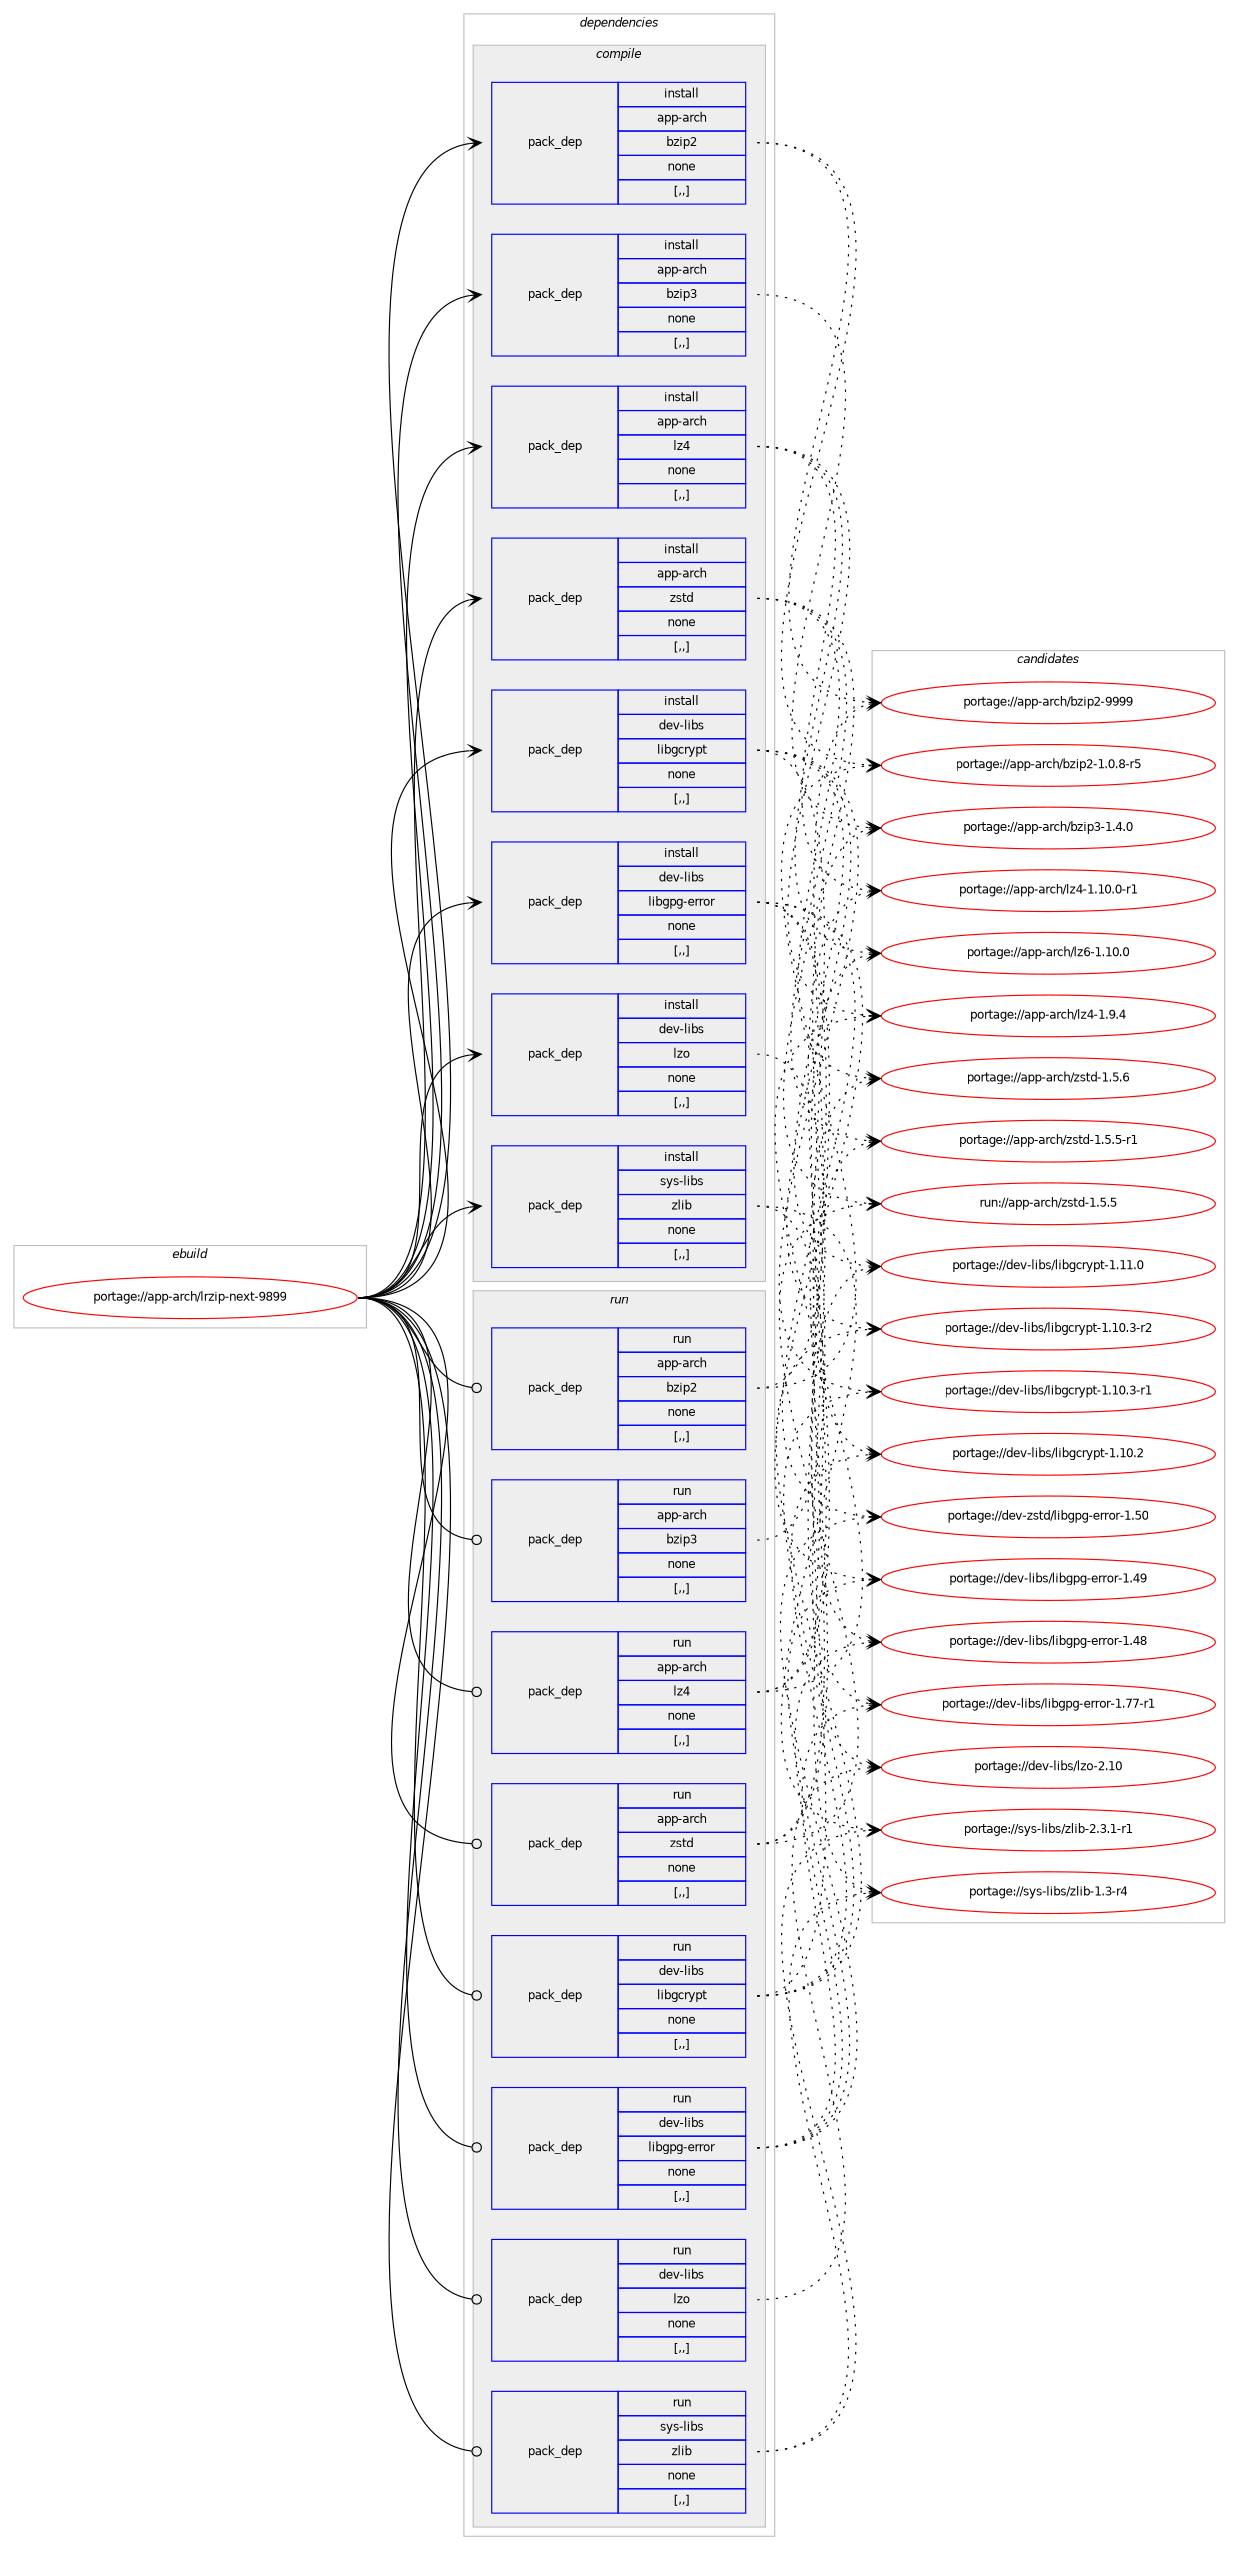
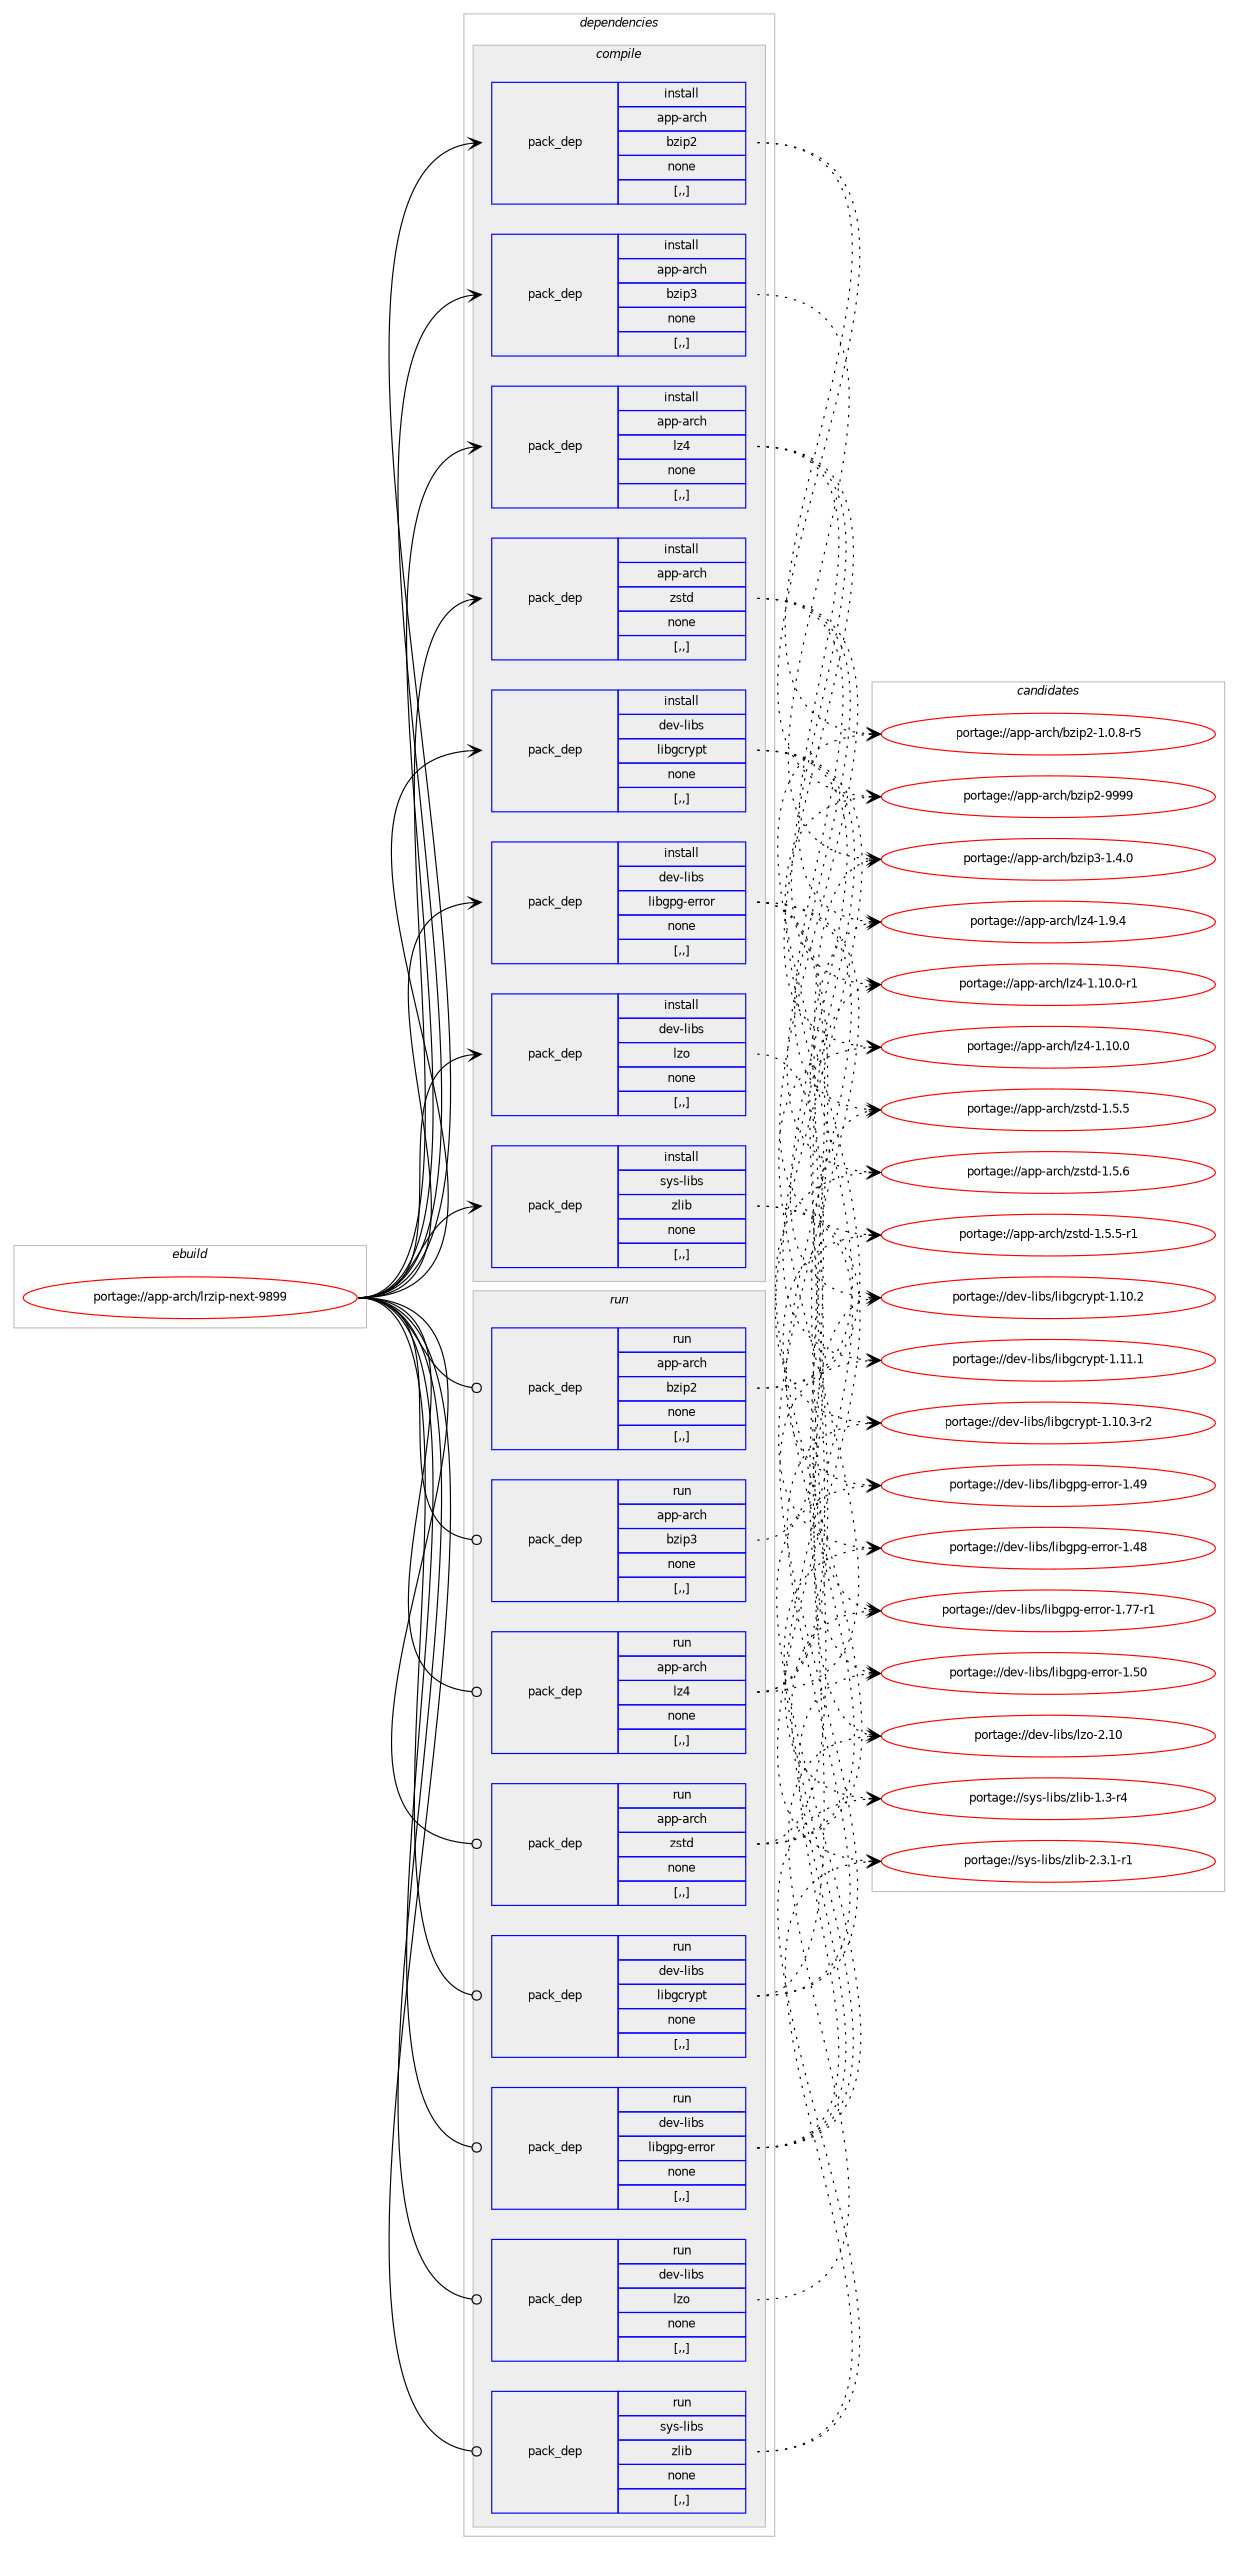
node "portage://app-arch/lz6-1.10.0": label "portage://app-arch/lz6-1.10.0" -> "portage://app-arch/lz4-1.10.0"
node "run://app-arch/zstd-1.5.5": label "run://app-arch/zstd-1.5.5" -> "portage://app-arch/zstd-1.5.5"
node "portage://dev-libs/libgcrypt-1.11.0": label "portage://dev-libs/libgcrypt-1.11.0" -> "portage://dev-libs/libgcrypt-1.11.1"
node "portage://dev-libs/libgcrypt-1.10.3-r1": removed
node "portage://dev-zstd/libgpg-error-1.50": label "portage://dev-zstd/libgpg-error-1.50" -> "portage://dev-libs/libgpg-error-1.50"
